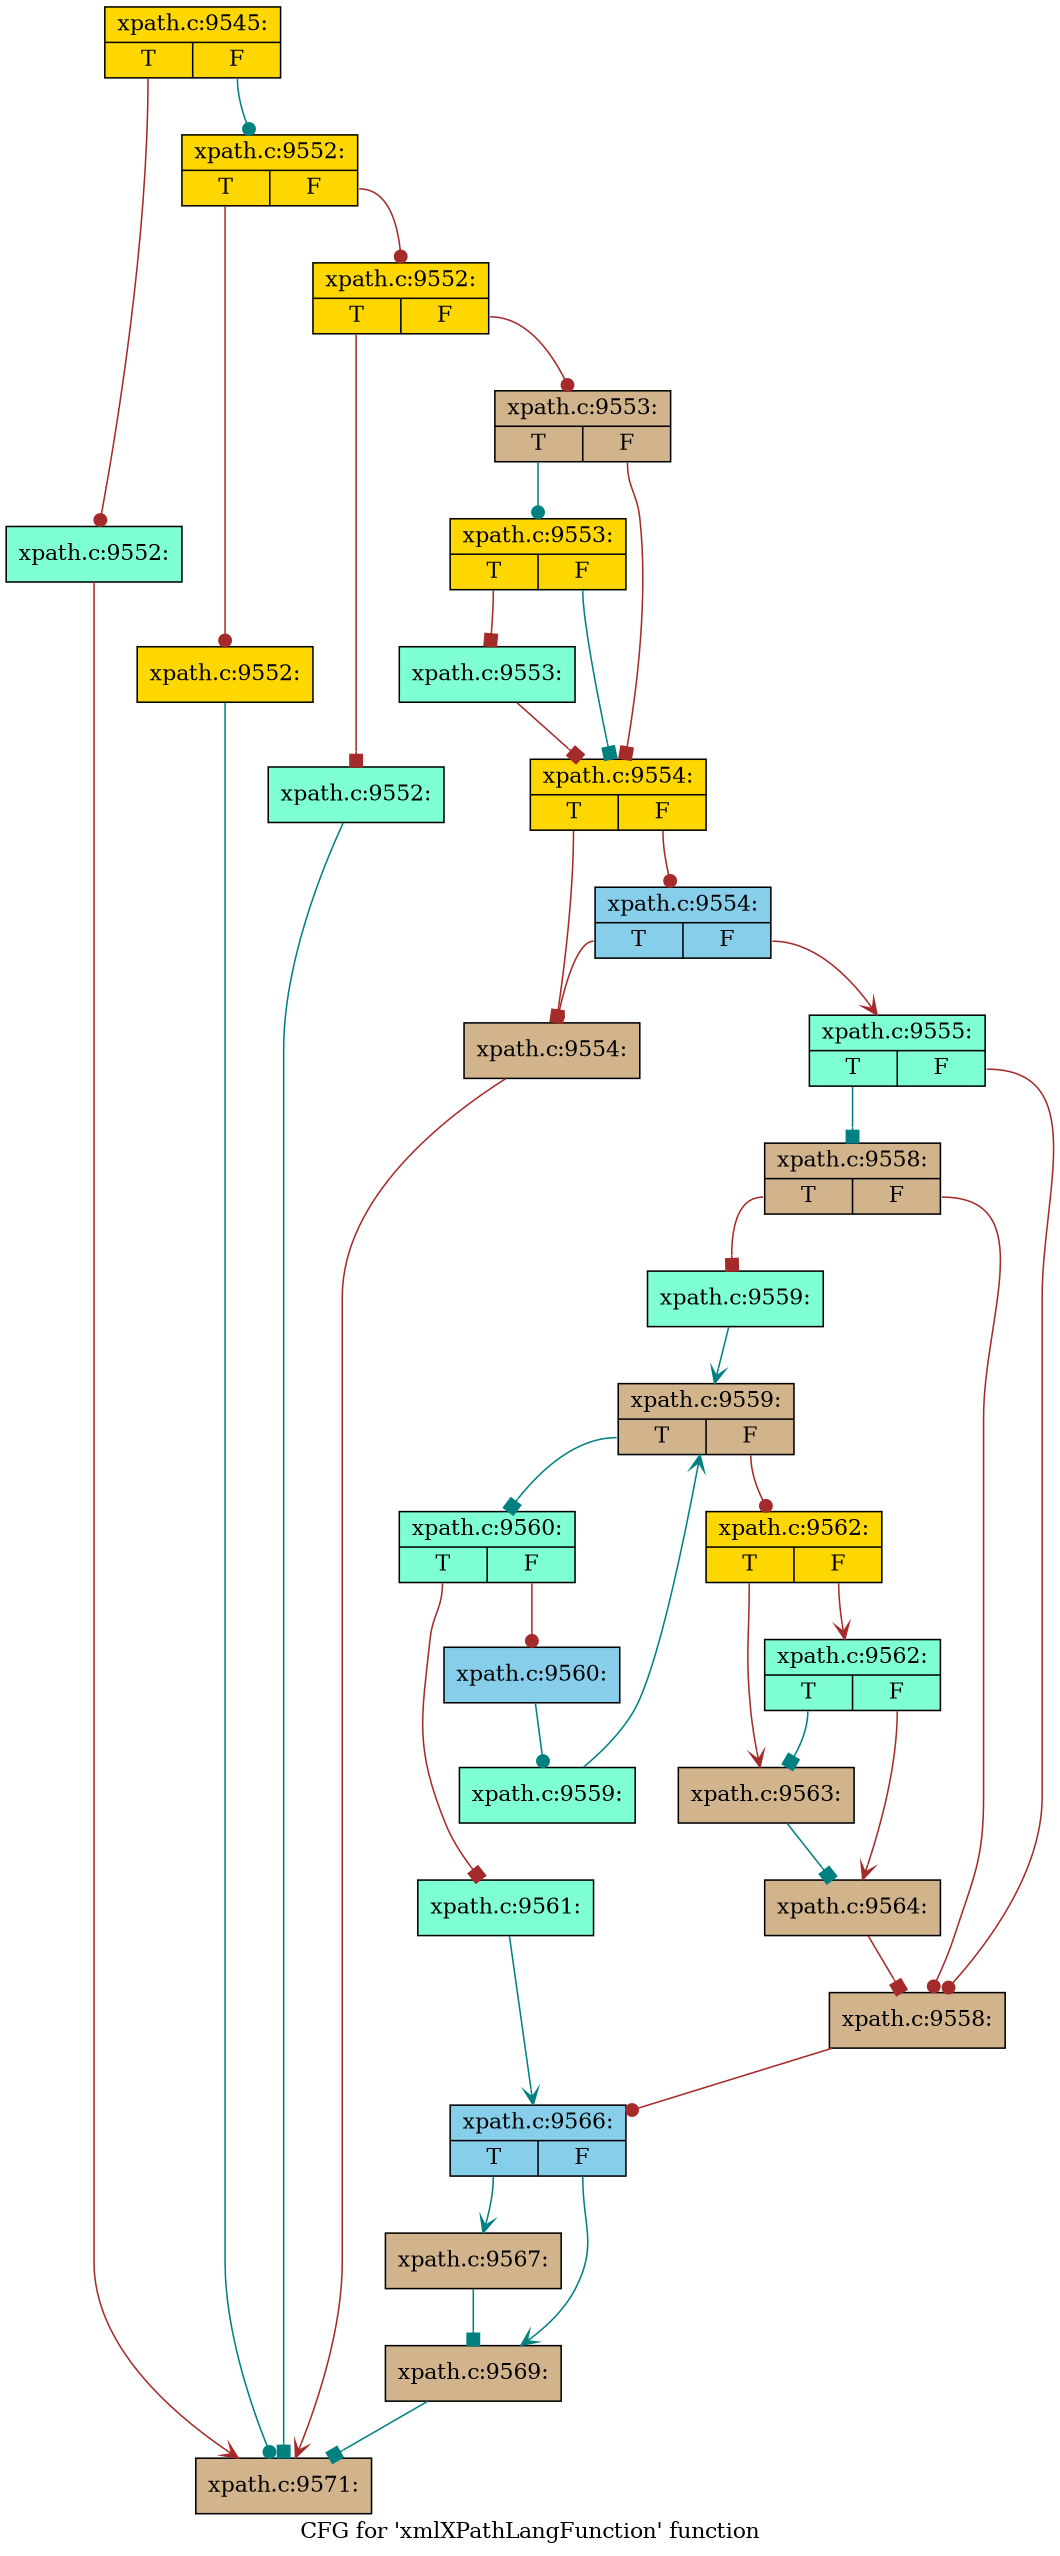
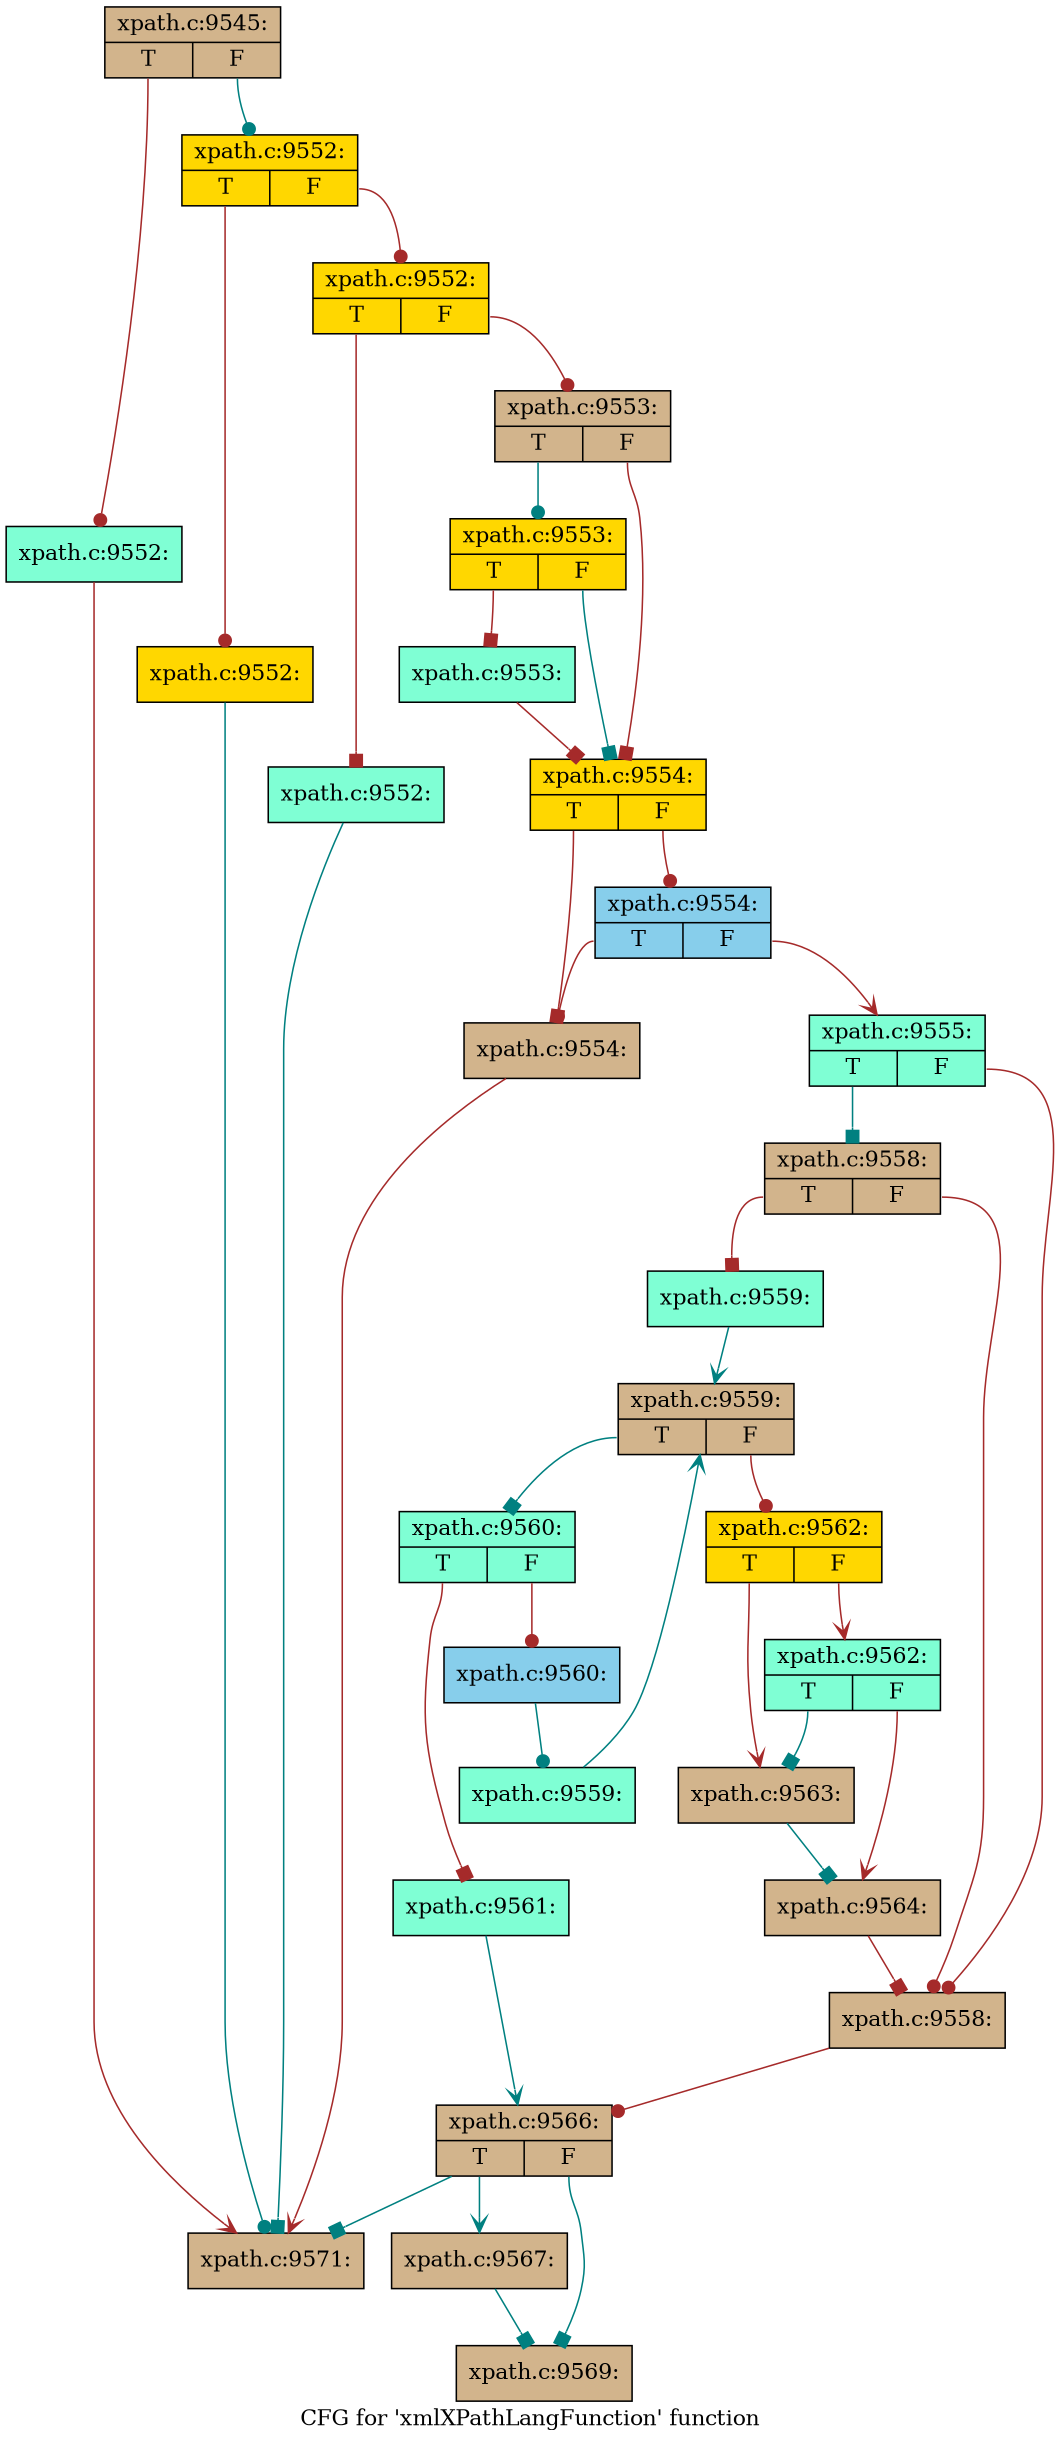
node "xpath.c:9545:": fillcolor gold -> tan
node "xpath.c:9566:": fillcolor skyblue -> tan
edge "xpath.c:9566:" -> "xpath.c:9569:": arrowhead vee -> box
edge "xpath.c:9569:" -> "xpath.c:9571:": now "xpath.c:9566:" -> "xpath.c:9571:"
